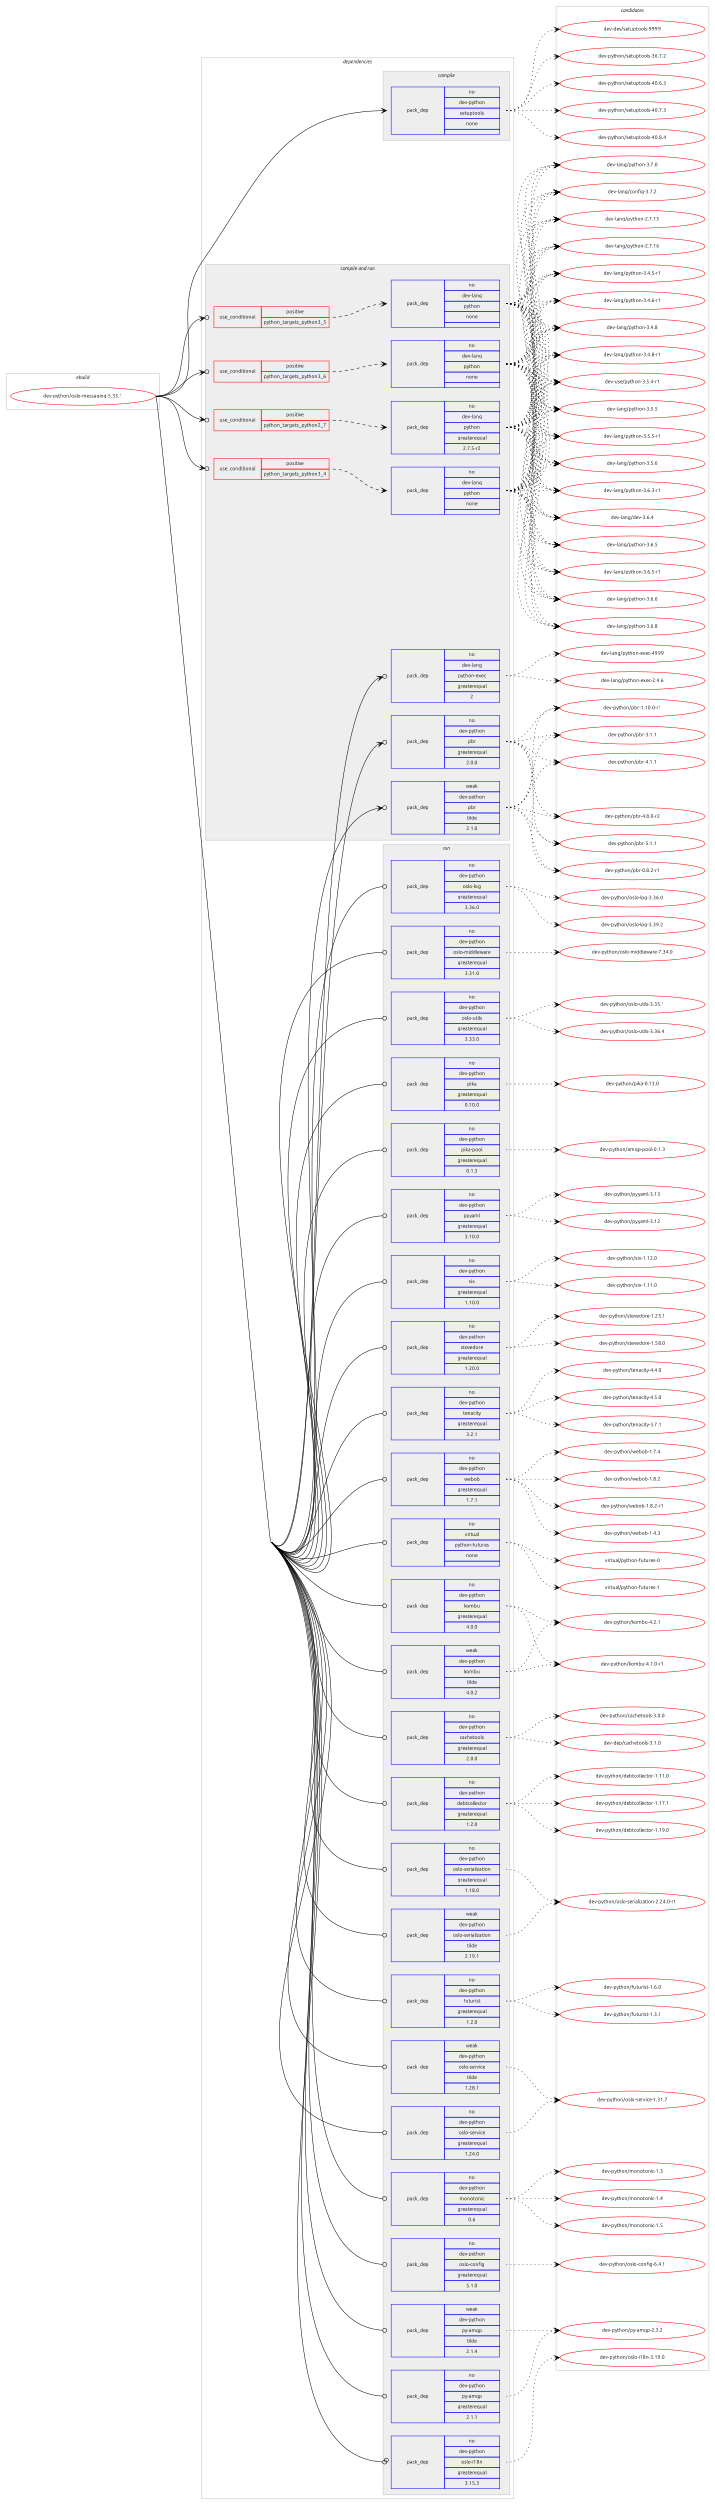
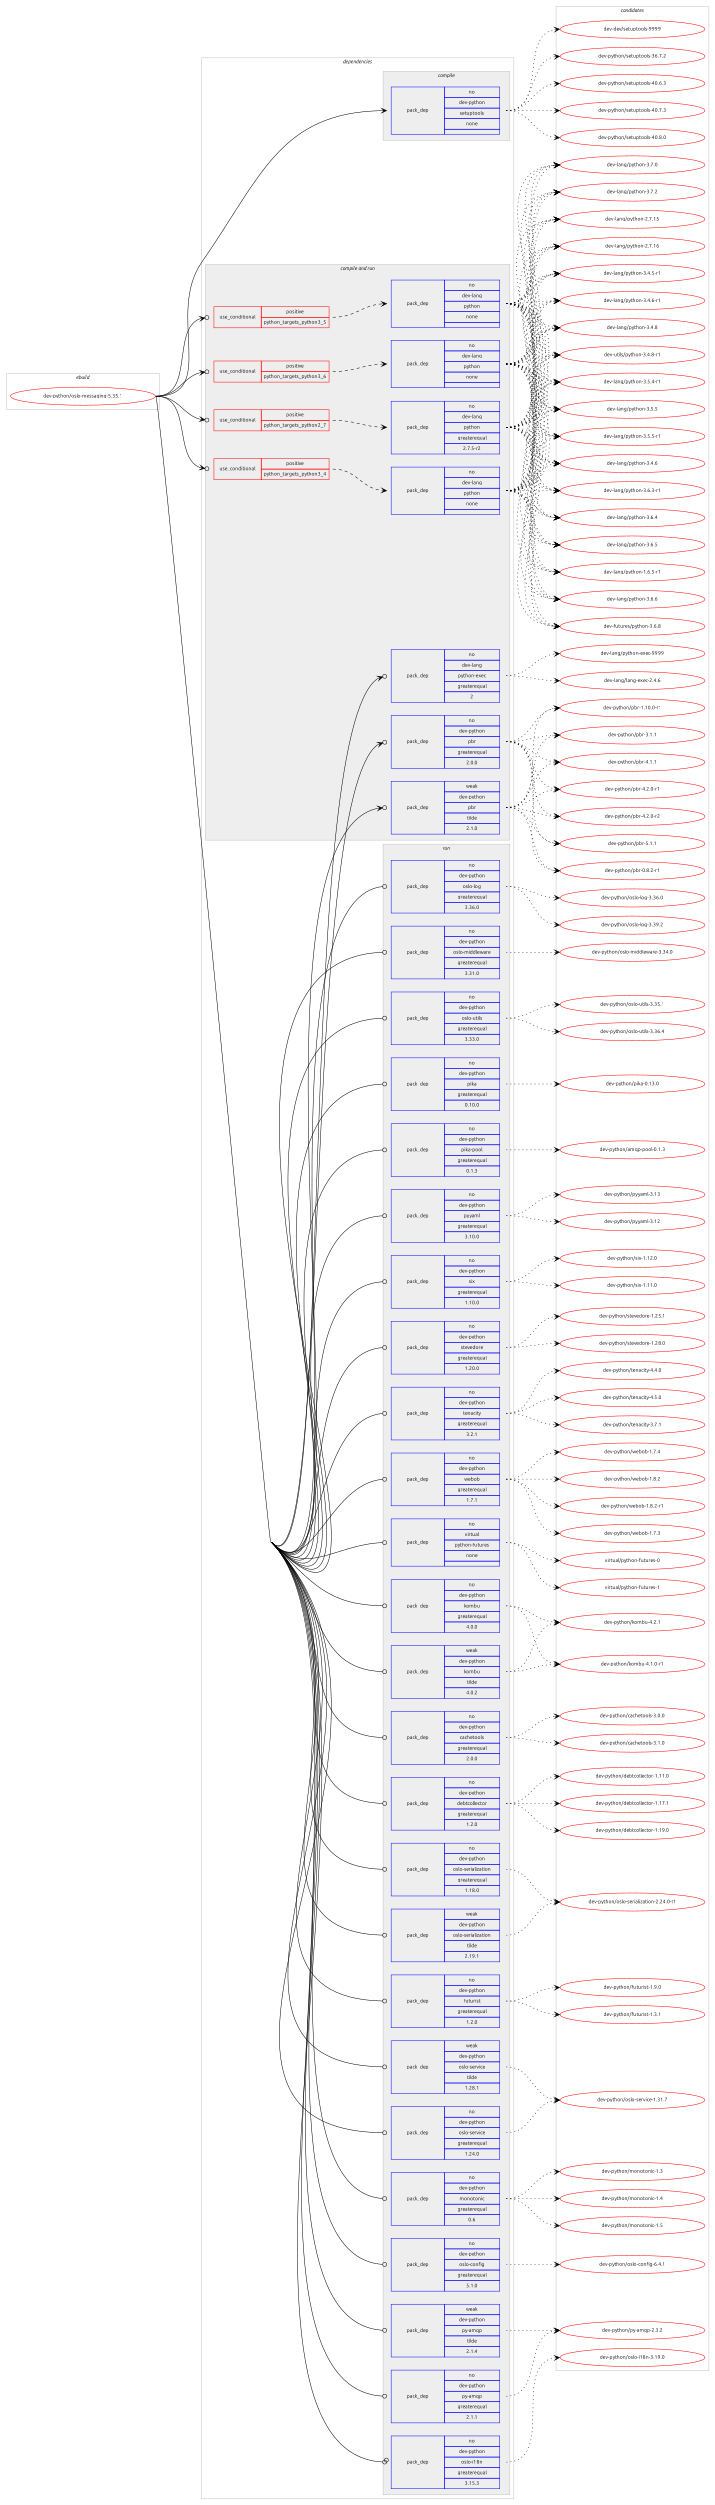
node "dev-python/setuptools-40.8.4": label "dev-python/setuptools-40.8.4" -> "dev-python/setuptools-40.8.0"
node "dev-lang/config-3.7.2": label "dev-lang/config-3.7.2" -> "dev-lang/python-3.7.2"
node "dev-lang/python-3.4.8-r1": label "dev-lang/python-3.4.8-r1" -> "dev-utils/python-3.4.8-r1"
node "dev-use/python-3.5.4-r1": label "dev-use/python-3.5.4-r1" -> "dev-lang/python-3.5.4-r1"
node "dev-lang/python-3.5.6": label "dev-lang/python-3.5.6" -> "dev-lang/python-3.4.6"
node "dev-lang/dev-3.6.4": label "dev-lang/dev-3.6.4" -> "dev-lang/python-3.6.4"
node "dev-lang/python-3.6.5-r1": label "dev-lang/python-3.6.5-r1" -> "dev-lang/python-1.6.5-r1"
node "dev-lang/python-3.6.8": label "dev-lang/python-3.6.8" -> "dev-futures/python-3.6.8"
node "dev-lang/python-exec-4999": label "dev-lang/python-exec-4999" -> "dev-lang/python-exec-9999"
node "dev-lang/python-exec-2.4.6": label "dev-lang/python-exec-2.4.6" -> "dev-lang/lang-exec-2.4.6"
node "dev-python/pbr-4.2.0-r1": added
node "dev-python/pbr-4.8.0-r2": label "dev-python/pbr-4.8.0-r2" -> "dev-python/pbr-4.2.0-r2"
node "dev-python/oslo-middleware-7.34.0": label "dev-python/oslo-middleware-7.34.0" -> "dev-python/oslo-middleware-3.34.0"
node "dev-python/stevedore-1.58.0": label "dev-python/stevedore-1.58.0" -> "dev-python/stevedore-1.28.0"
node "dev-python/webob-1.4.3": label "dev-python/webob-1.4.3" -> "dev-python/webob-1.7.3"
node "dev-dep/cachetools-3.1.0": label "dev-dep/cachetools-3.1.0" -> "dev-python/cachetools-3.1.0"
node "dev-python/futurist-1.6.0": label "dev-python/futurist-1.6.0" -> "dev-python/futurist-1.9.0"
